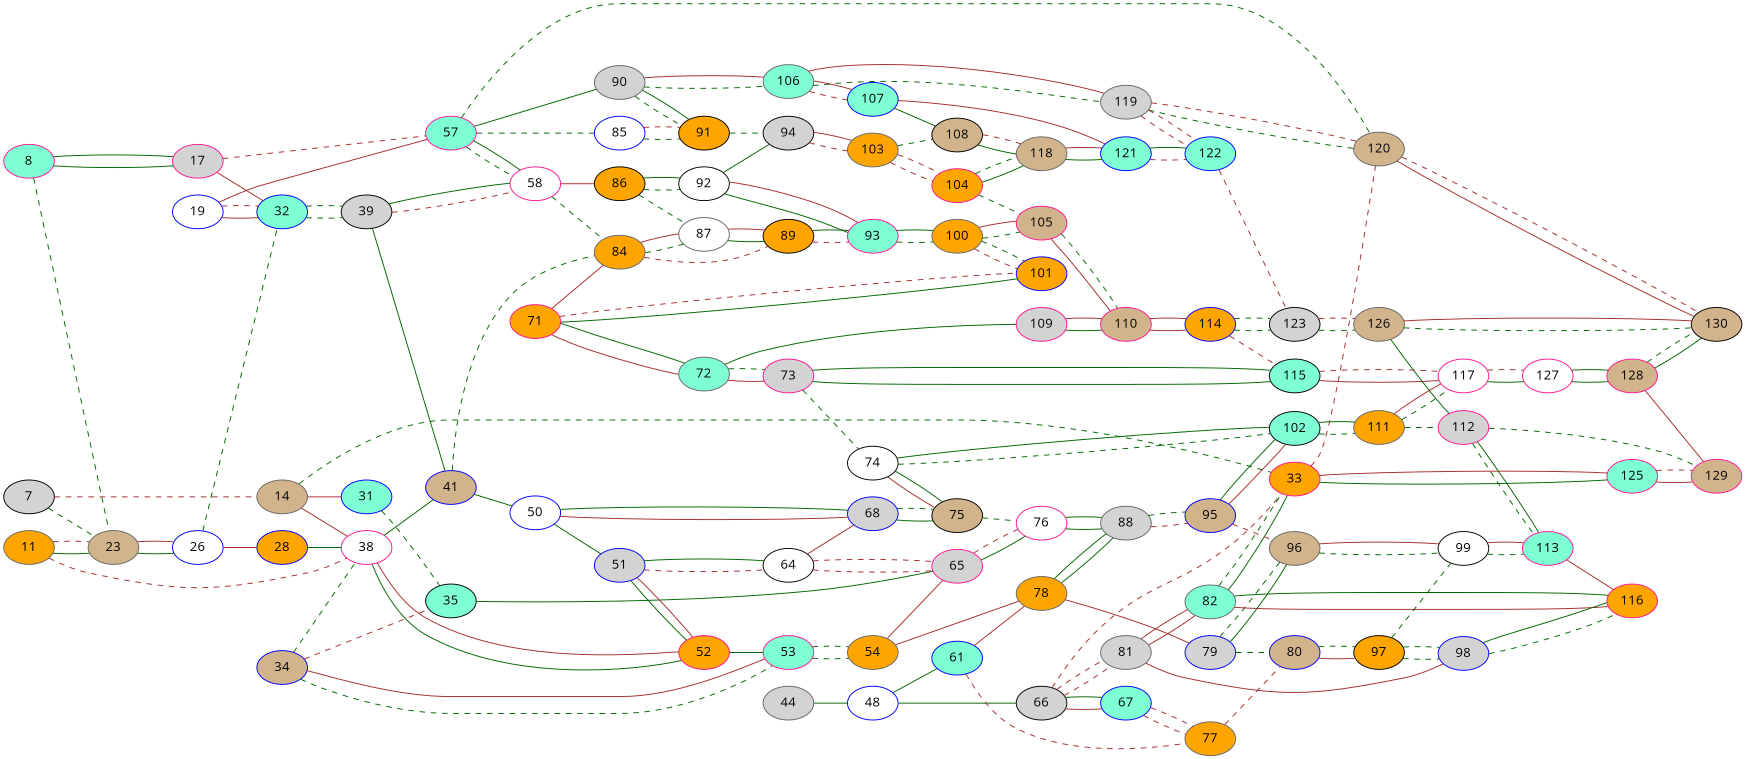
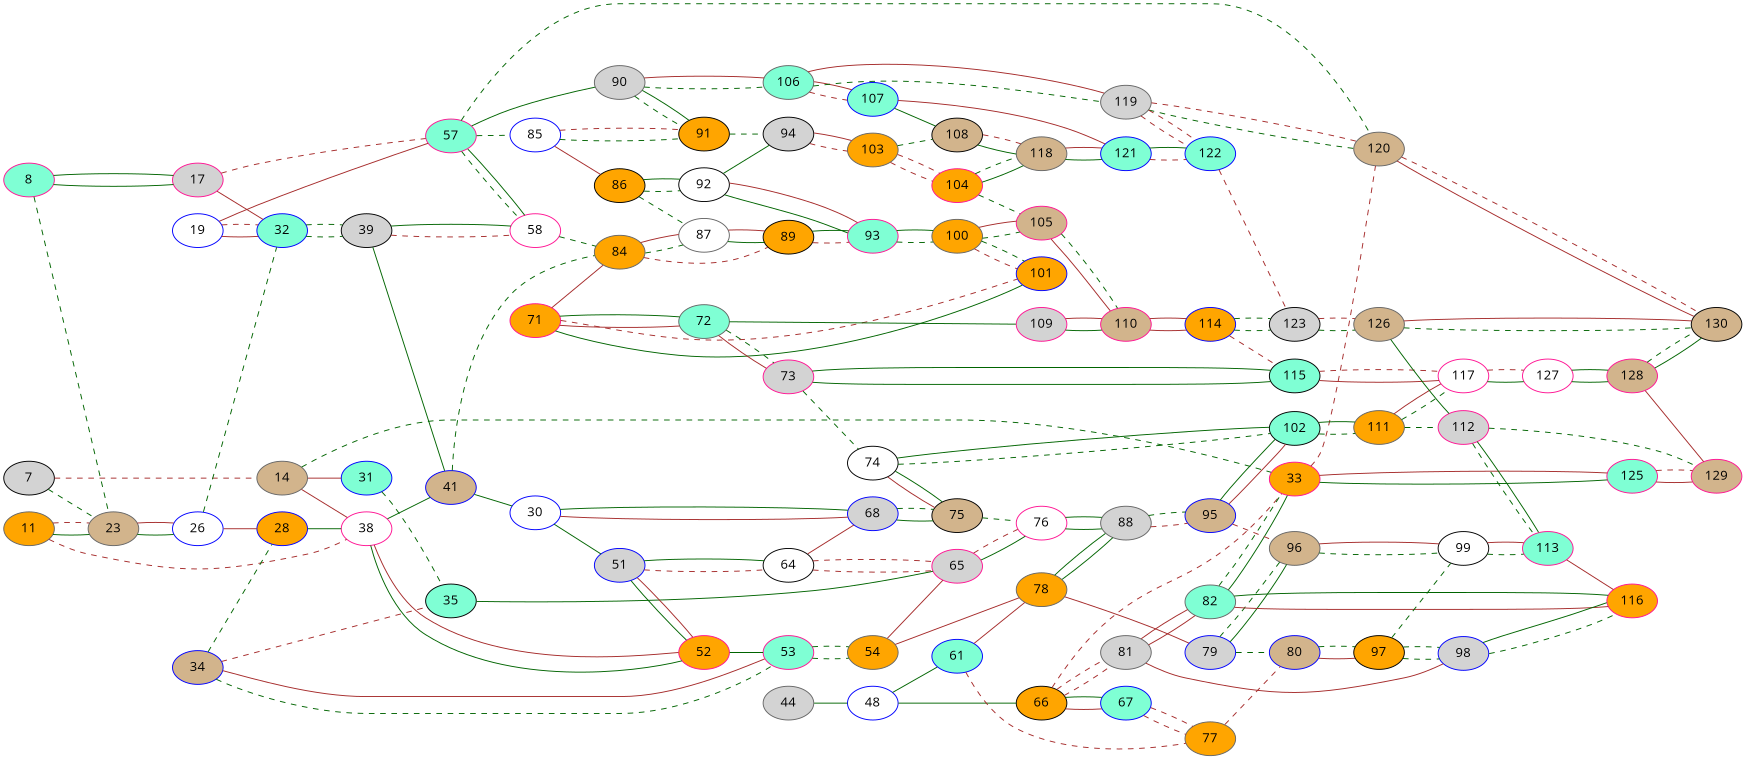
edge "58" -- "86": now "85" -- "86"
node "50": label "50" -> "30"
edge "38" -- "34": now "28" -- "34"
node "66": fillcolor lightgrey -> orange
